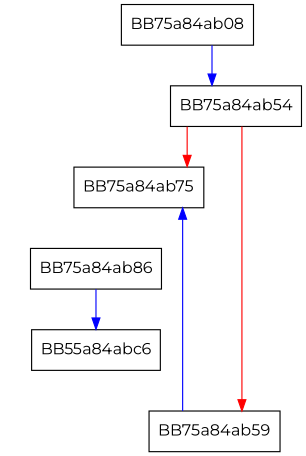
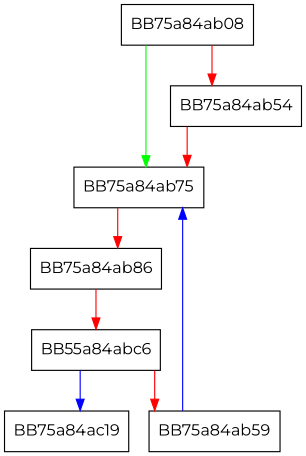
edge "BB75a84ab08" -> "BB75a84ab54": color blue -> red
edge "BB75a84ab08" -> "BB75a84ab75": added
edge "BB75a84ab75" -> "BB75a84ab86": added
edge "BB75a84ab54" -> "BB75a84ab59": now "BB55a84abc6" -> "BB75a84ab59"
edge "BB75a84ab86" -> "BB55a84abc6": color blue -> red
node "BB75a84ac19": added
